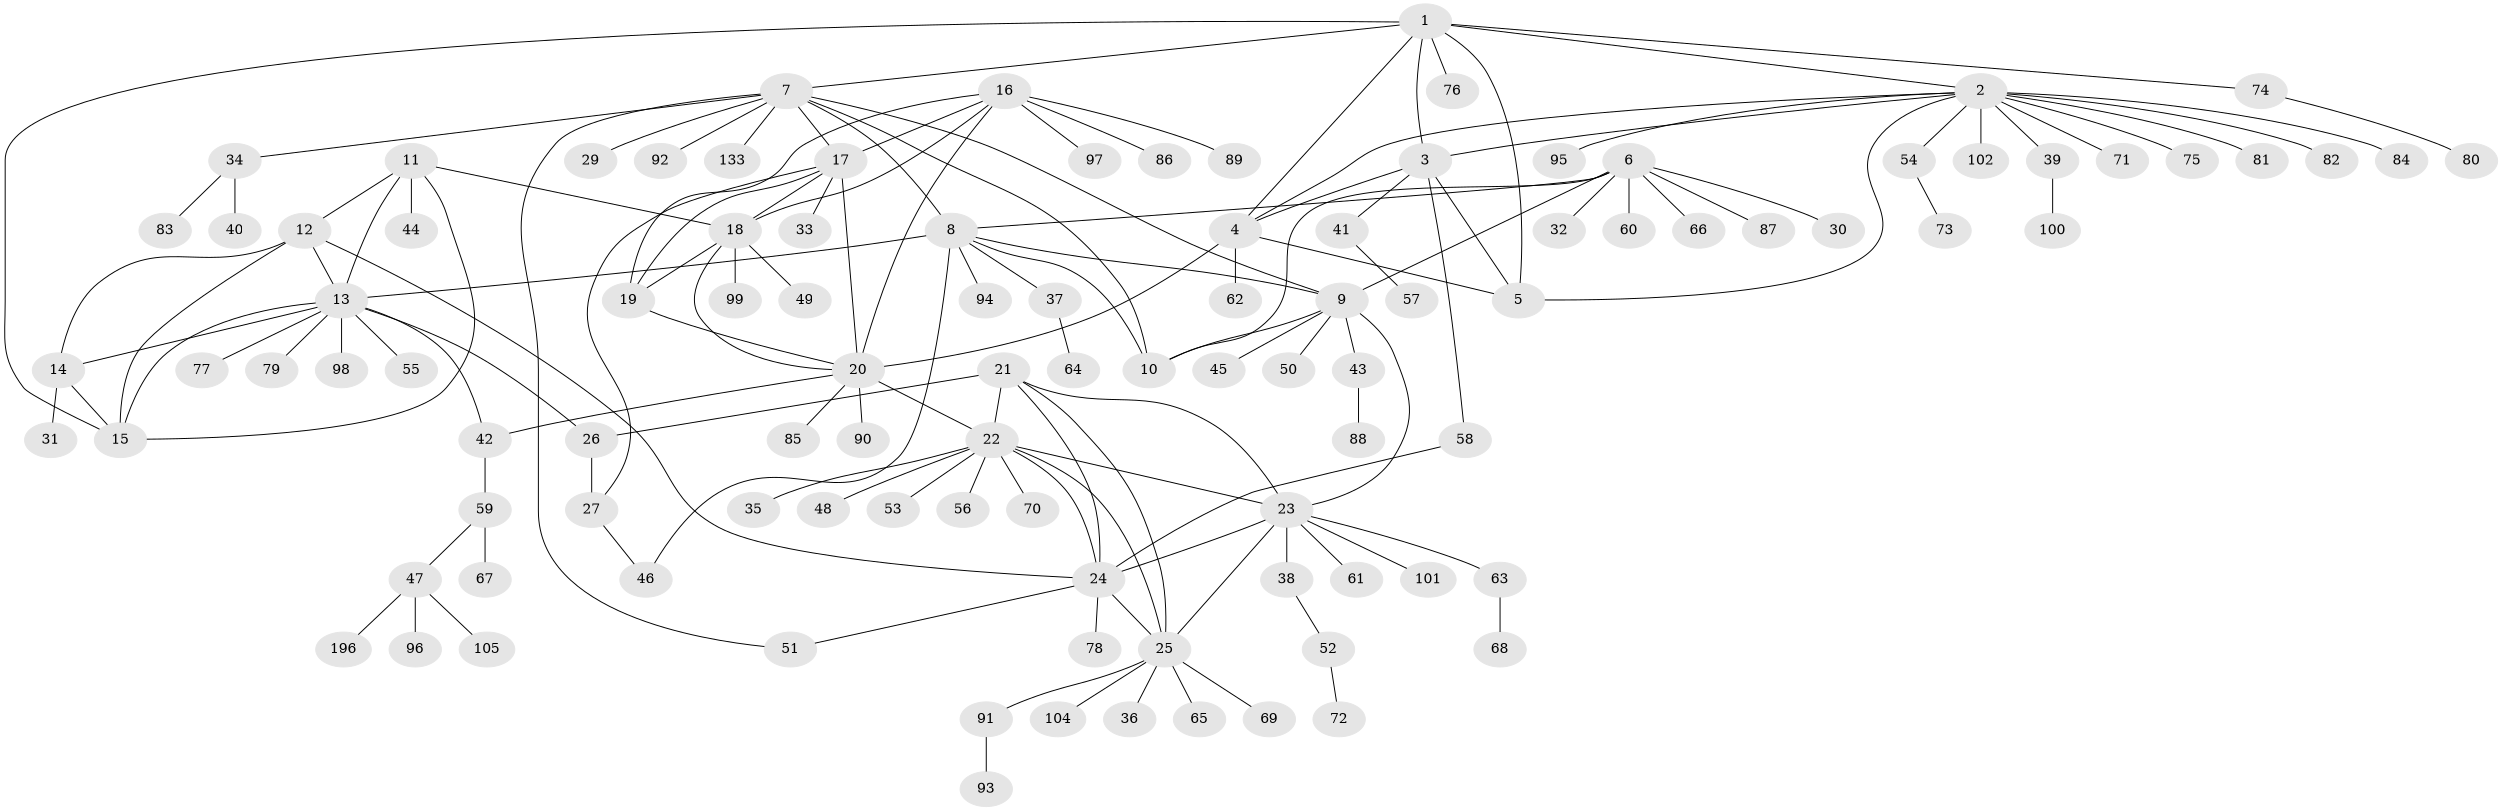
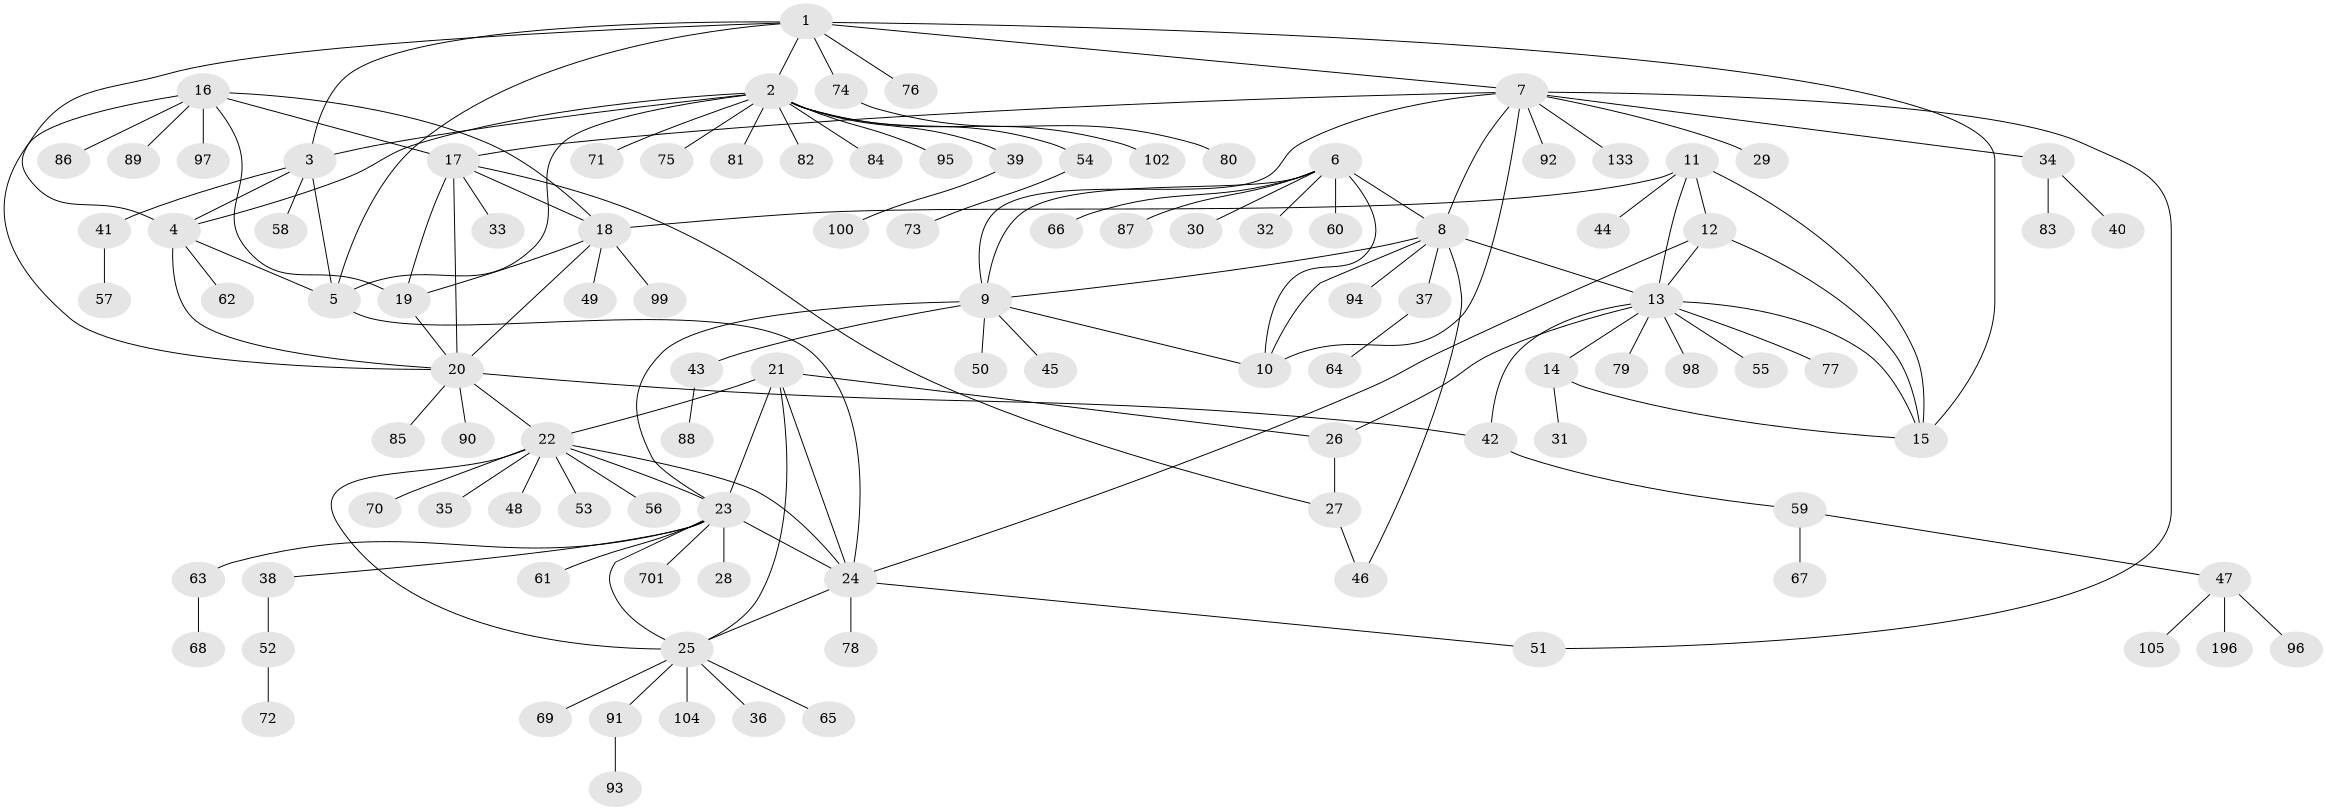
edge "12" -- "14": removed
edge "58" -- "24": now "5" -- "24"
node "28": added
node "101": label "101" -> "701"
